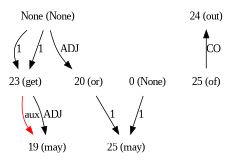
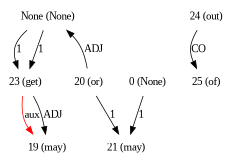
edge "None (None)" -> "20 (or)": reversed
edge "25 (of)" -> "24 (out)": reversed
node "25 (may)": label "25 (may)" -> "21 (may)"
